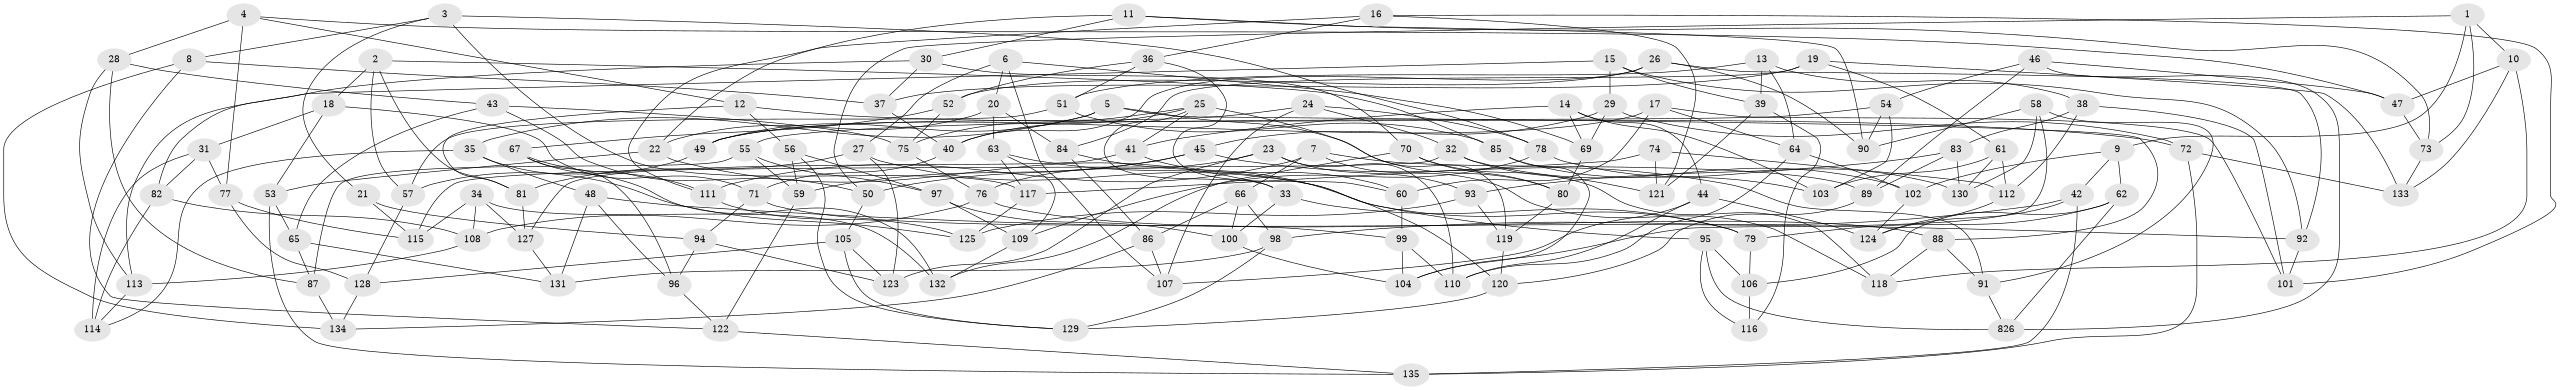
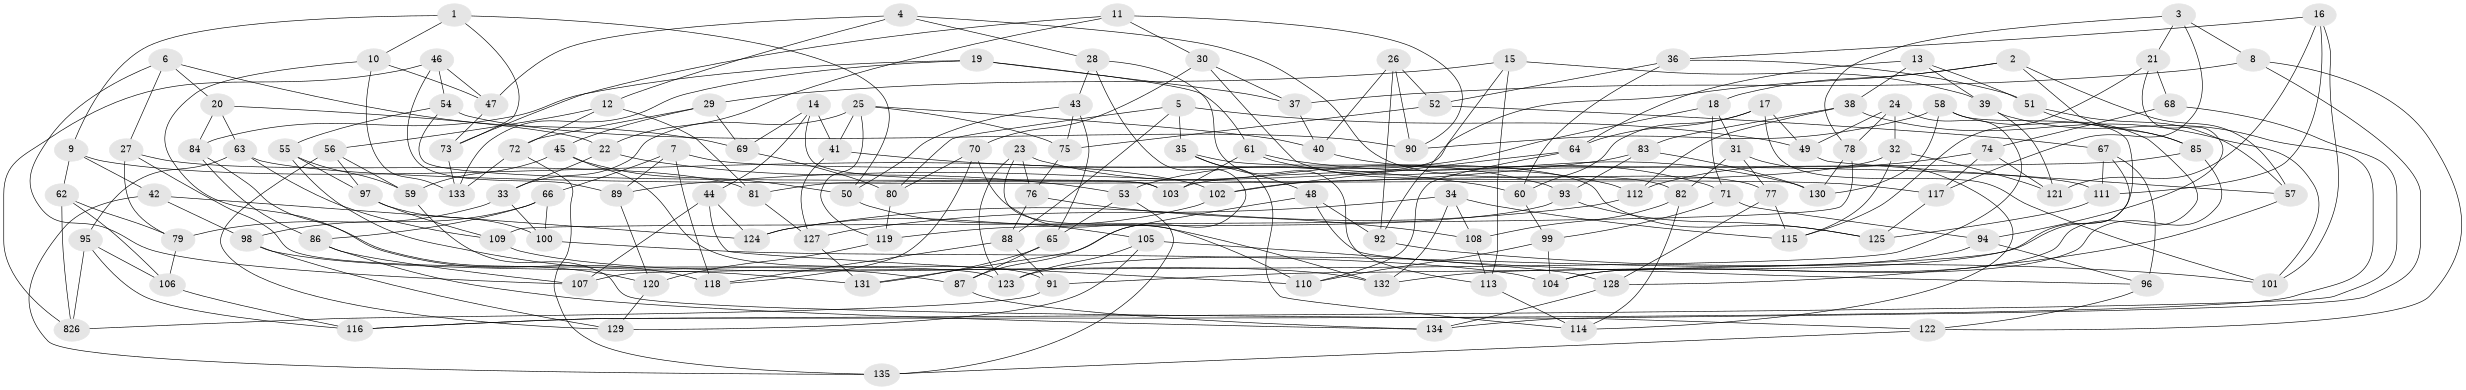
node "68": added
